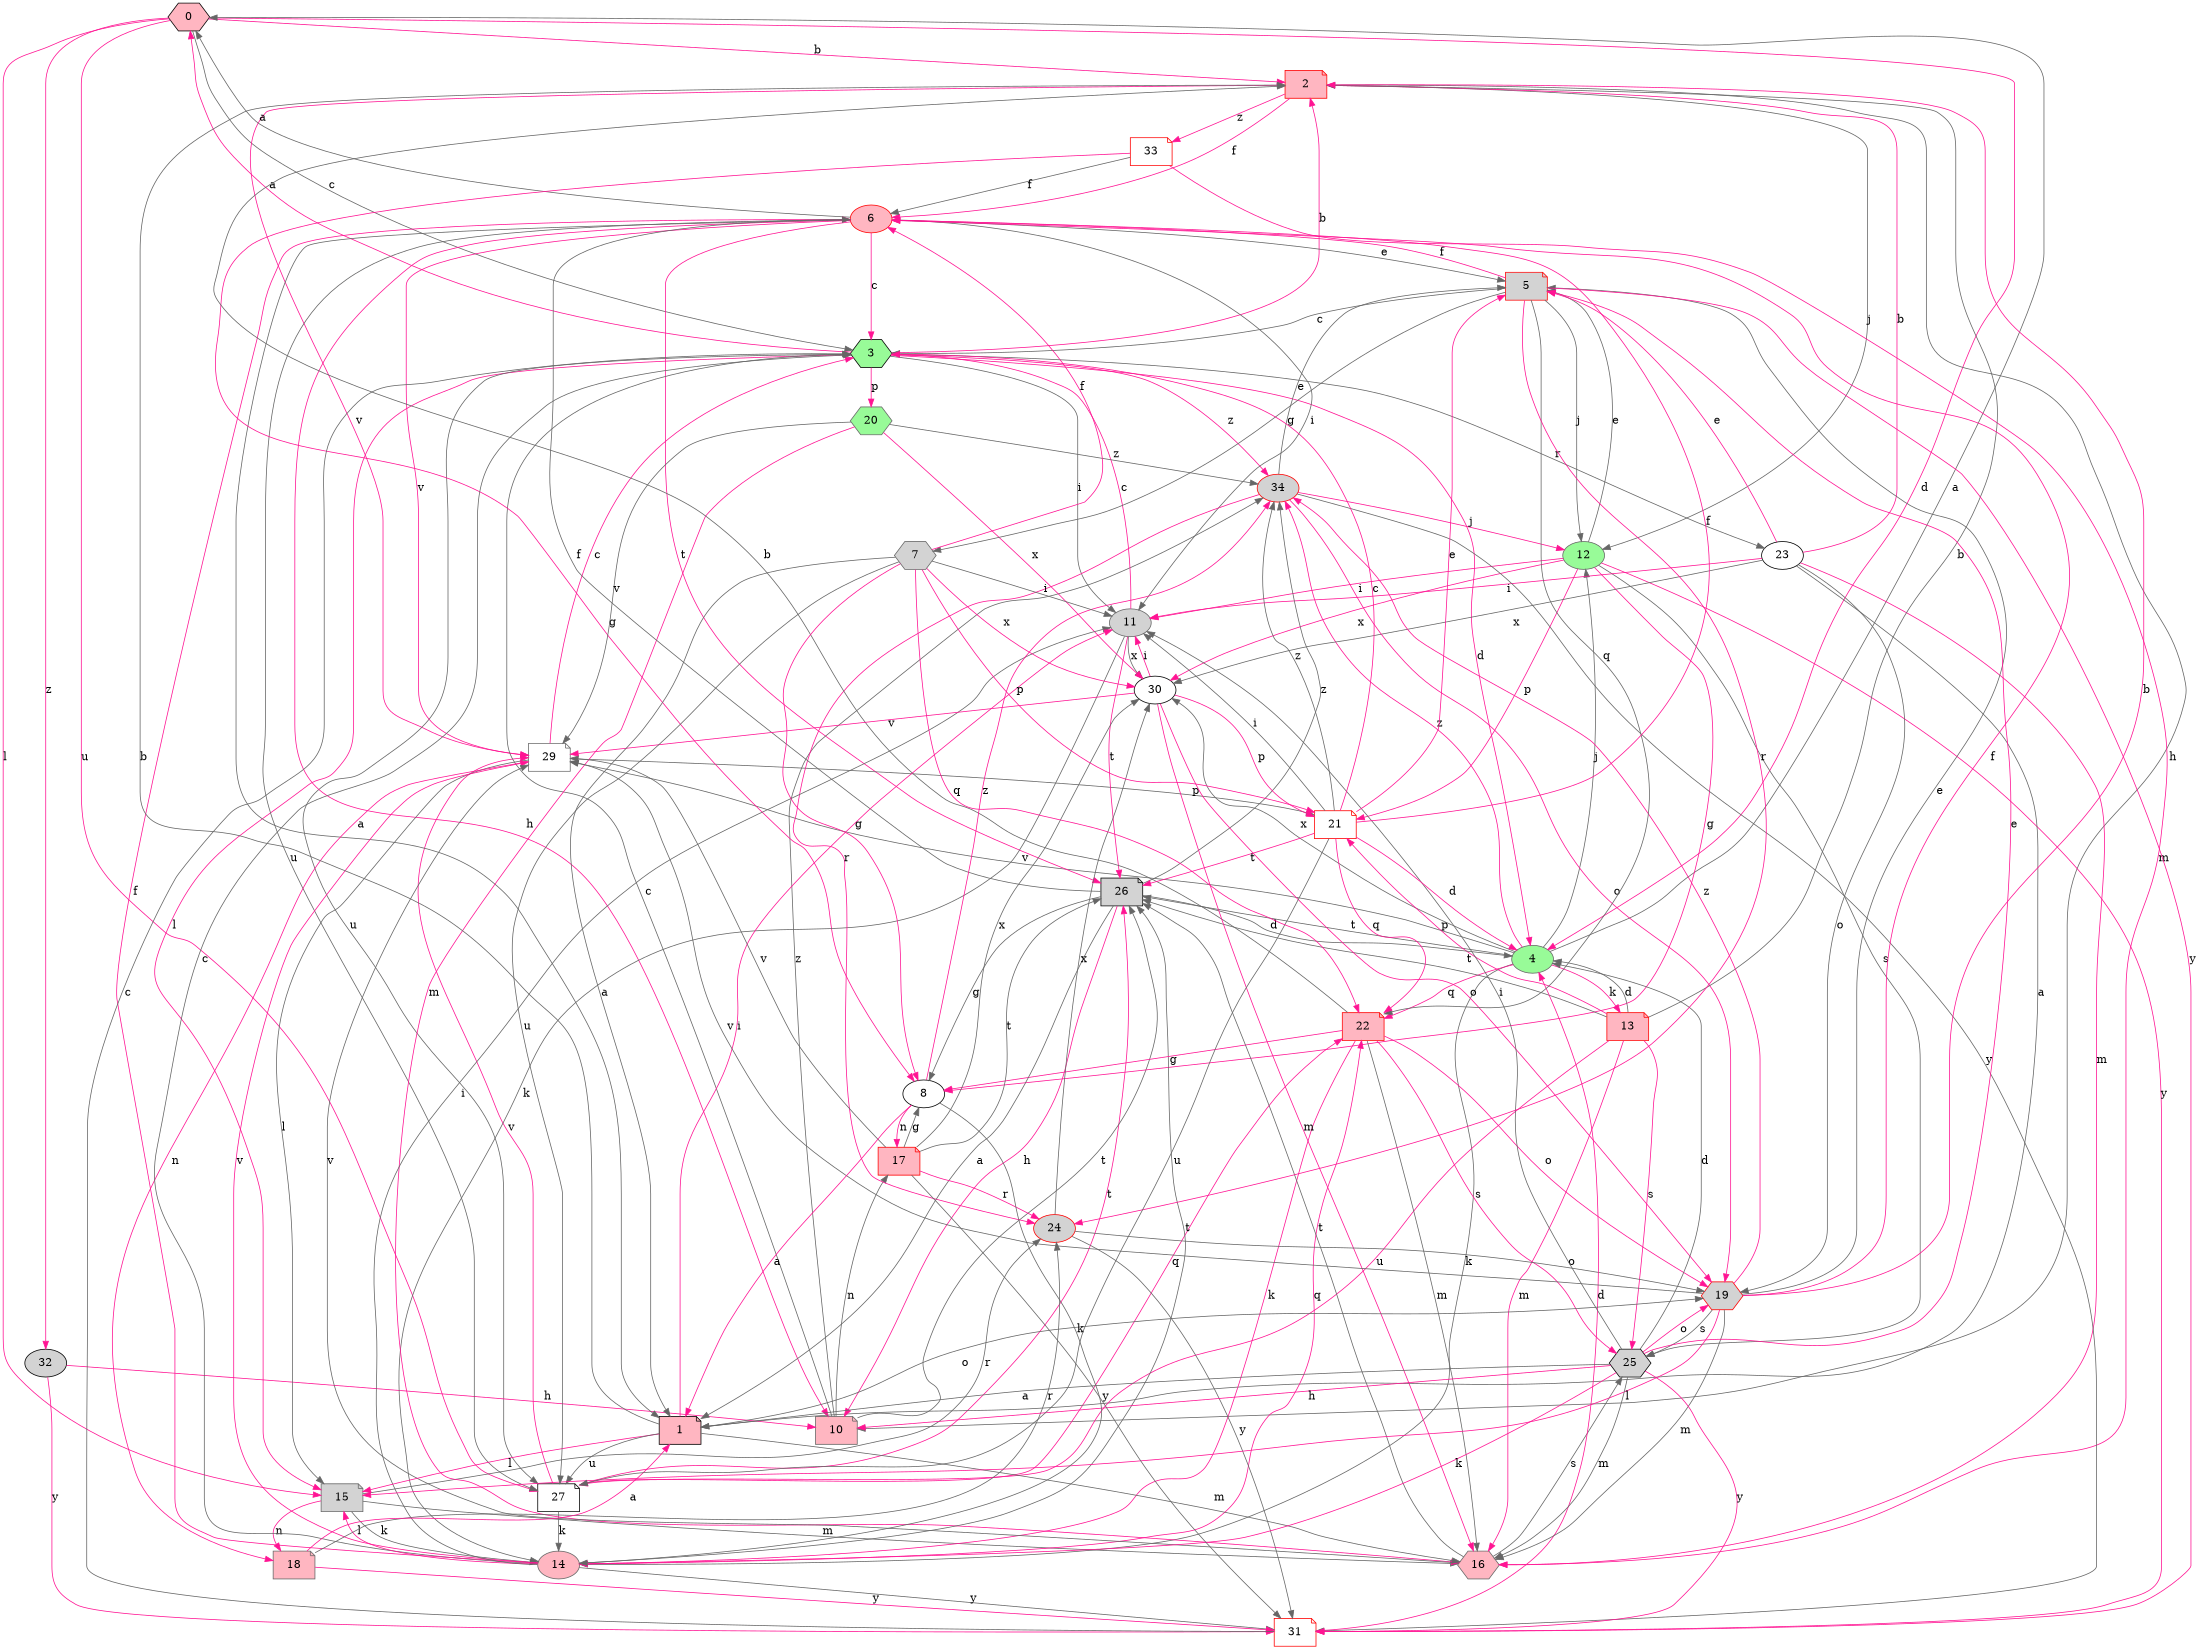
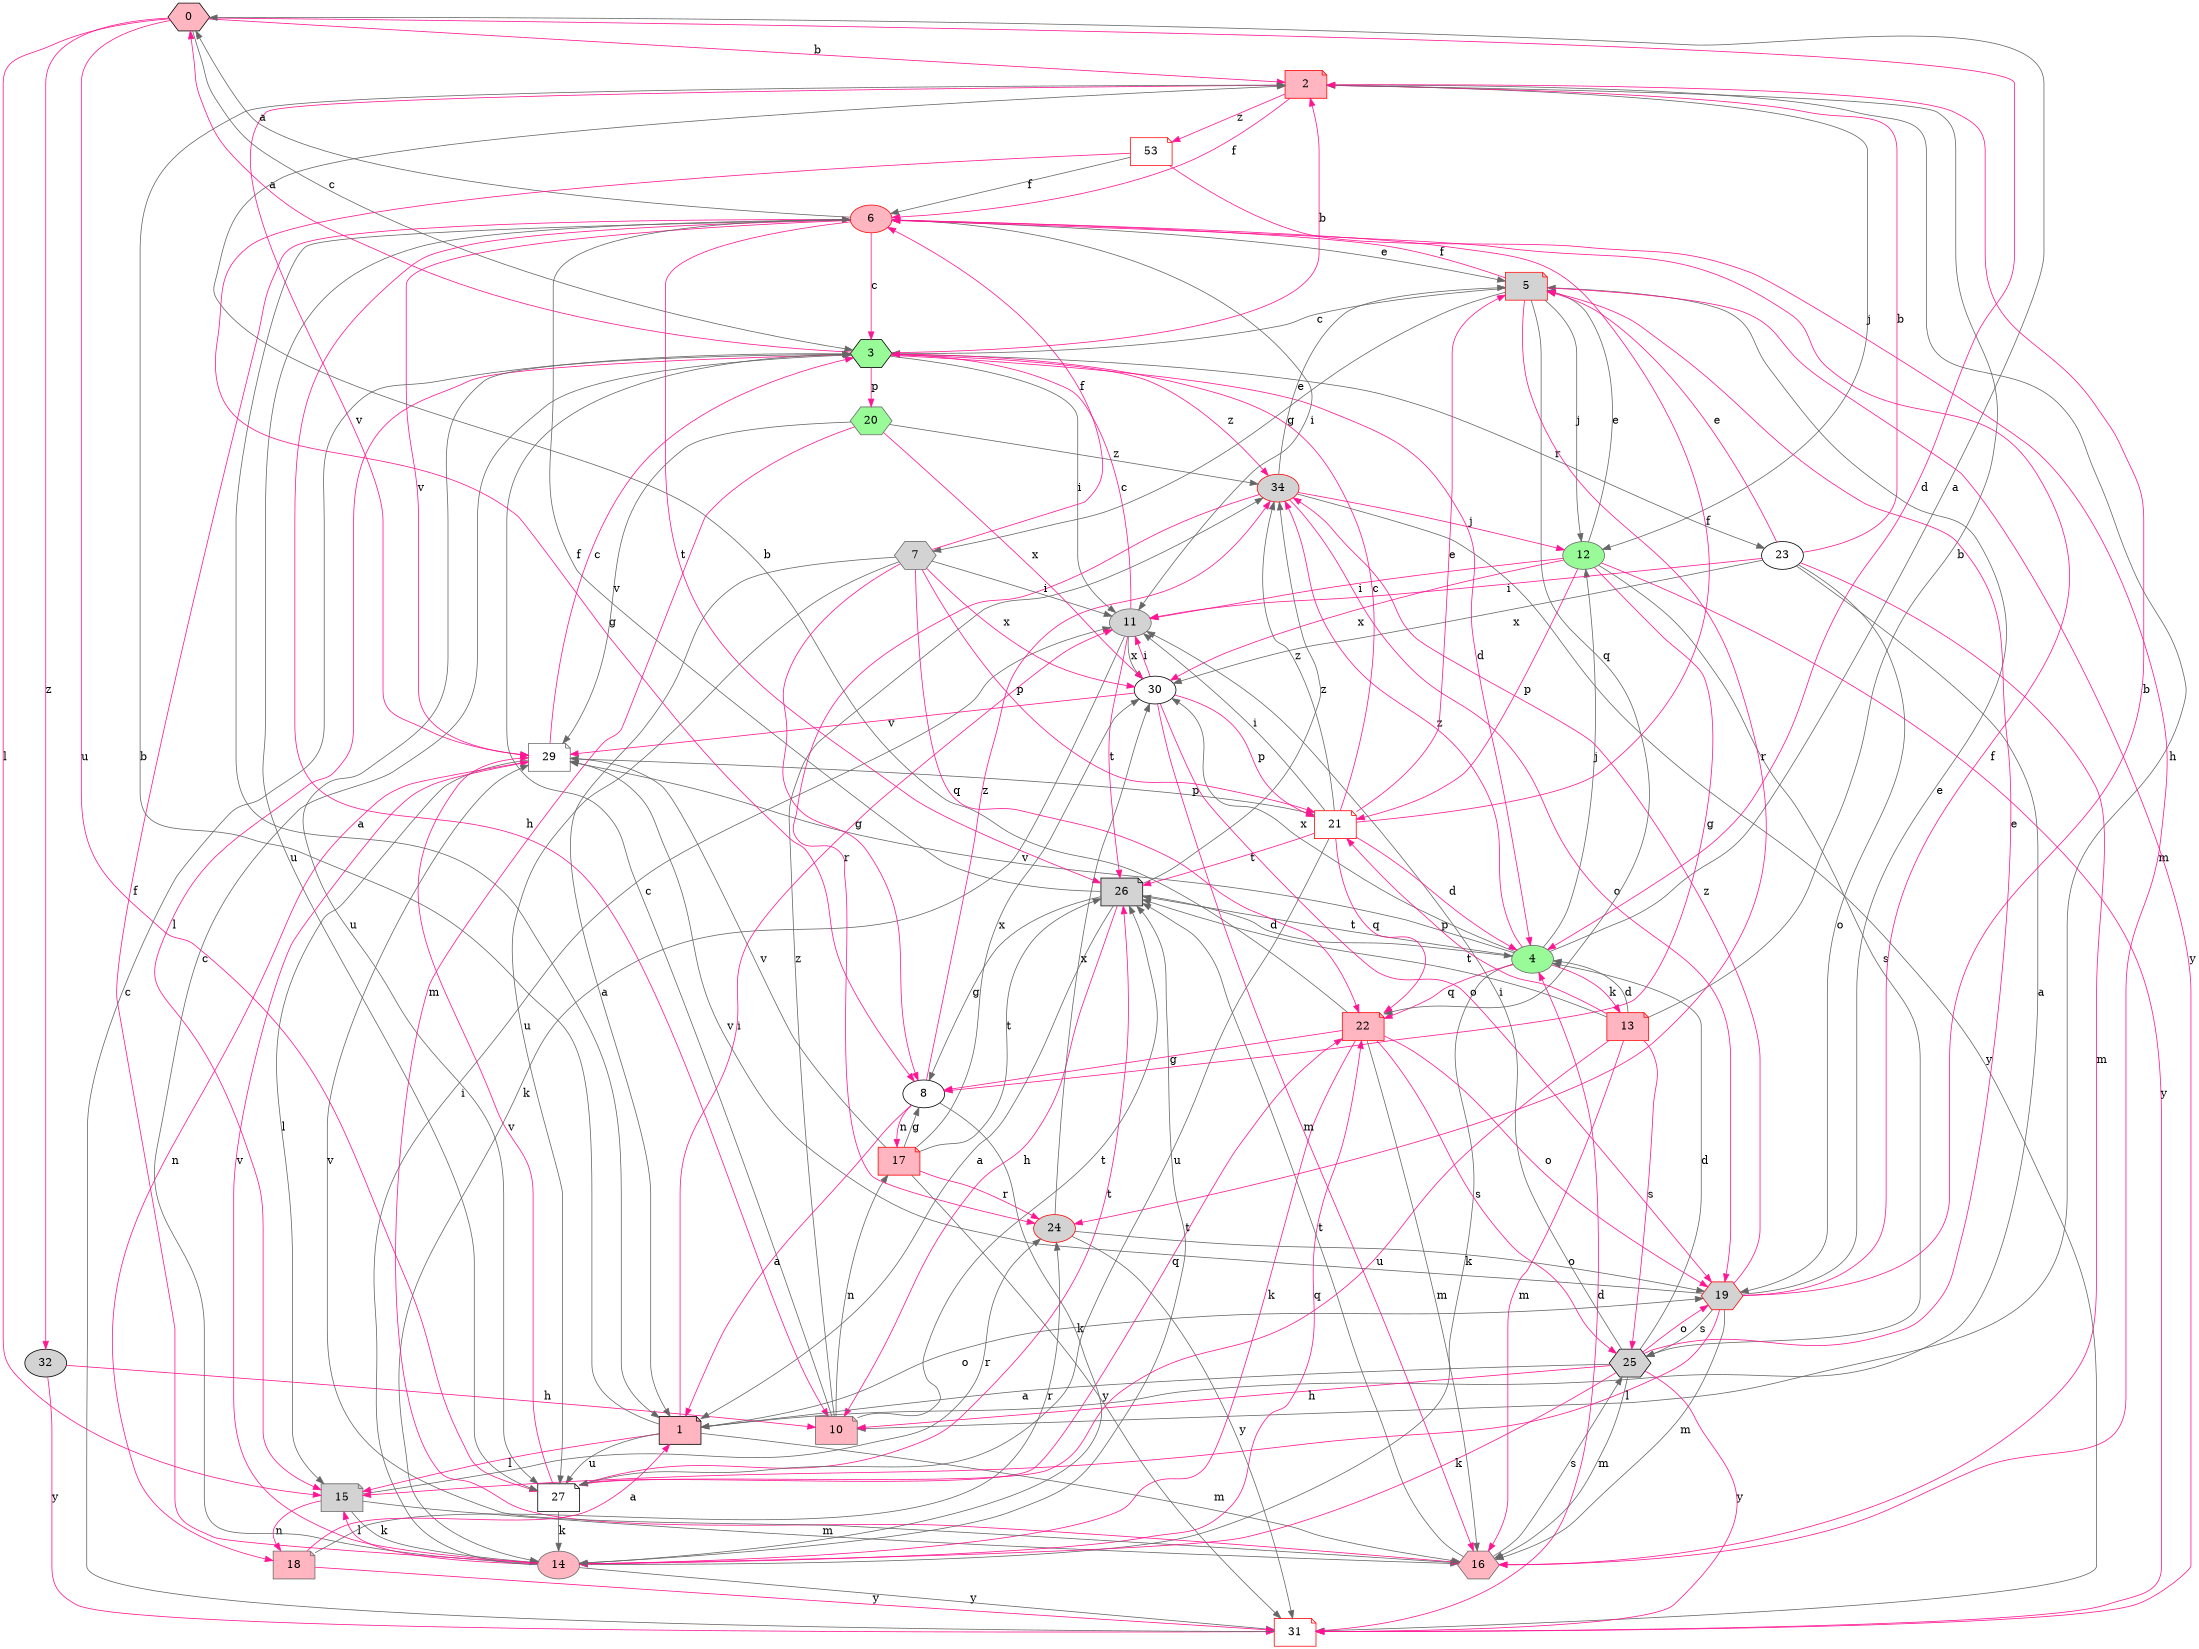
node "33": label "33" -> "53"
